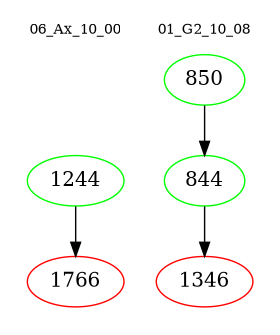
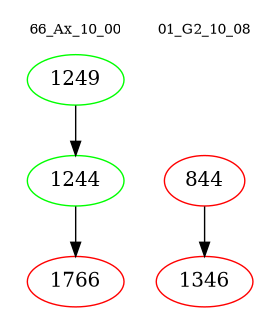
cluster "06_Ax_10_00": label "06_Ax_10_00" -> "66_Ax_10_00"
node "1249": added
node "850": removed
node "844": color green -> red
